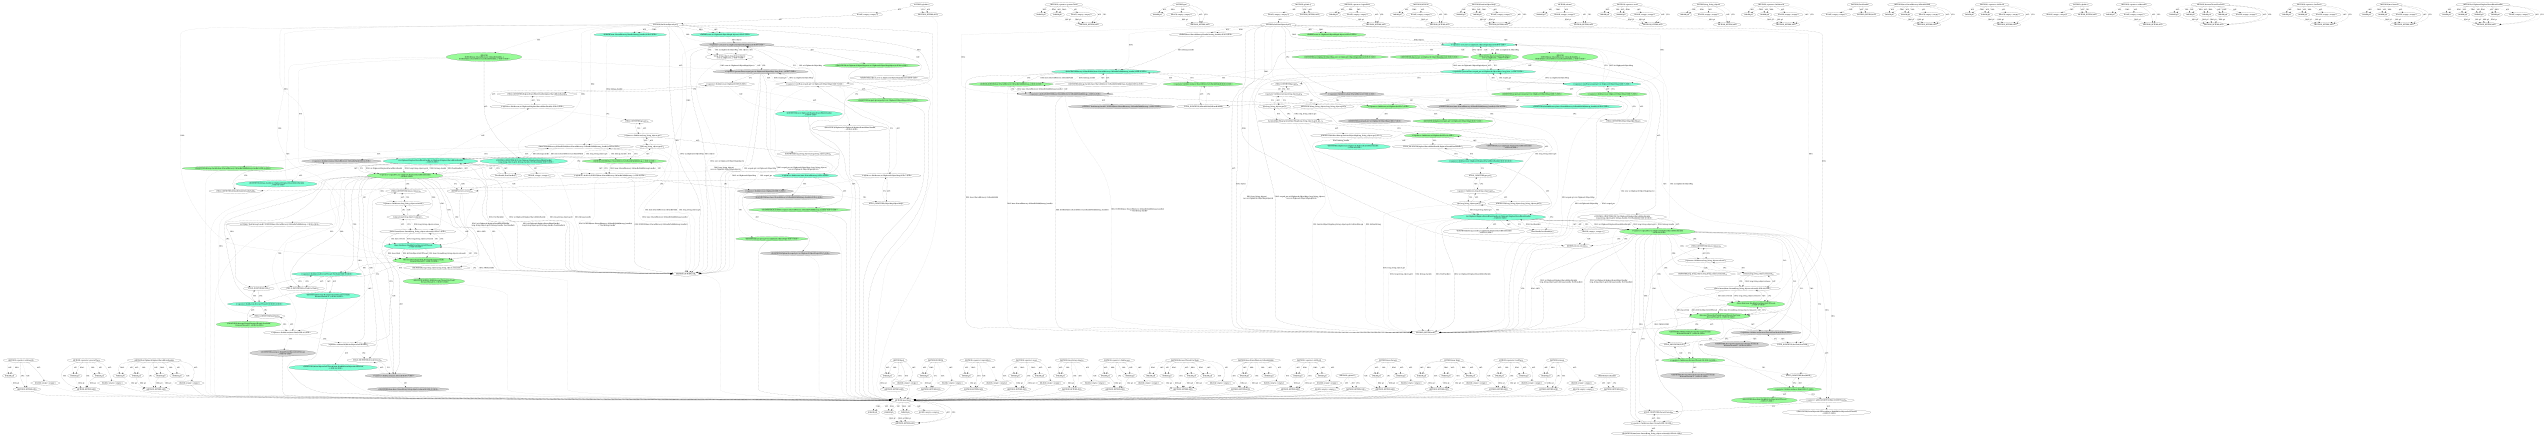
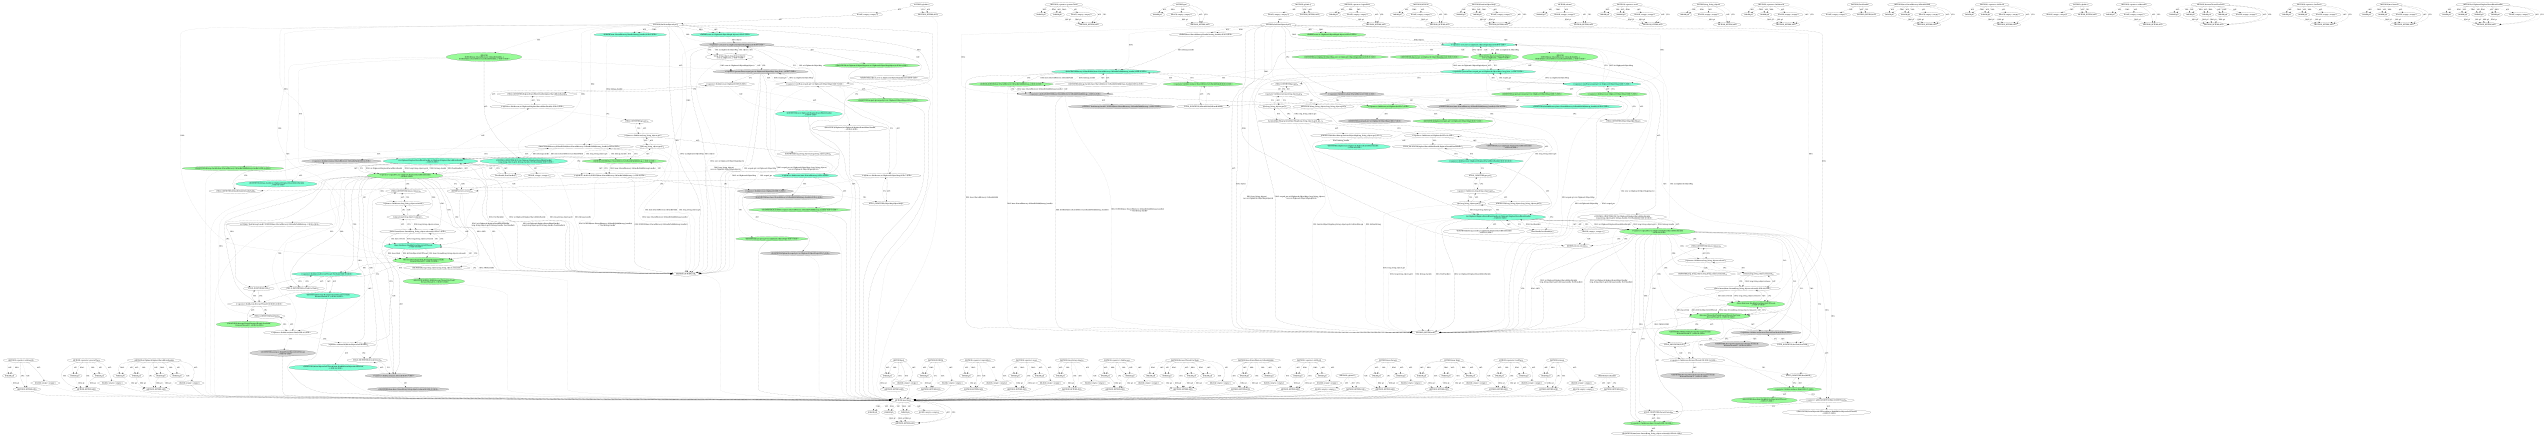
node "<(<operator>.fieldAccess,ui::Clipboard)<SUB>10</SUB>>": fillcolor palegreen -> white
node "<(<operator>.fieldAccess,BrowserThread::UI)<SUB>14</SUB>>": fillcolor aquamarine -> white
node "<(<operator>.fieldAccess,BrowserThread::UI)<SUB>15</SUB>>": fillcolor palegreen -> white
node "<(<operator>.fieldAccess,base::Owned)<SUB>18</SUB>>": fillcolor white -> palegreen
